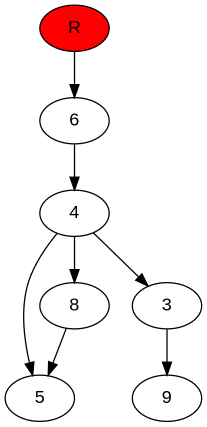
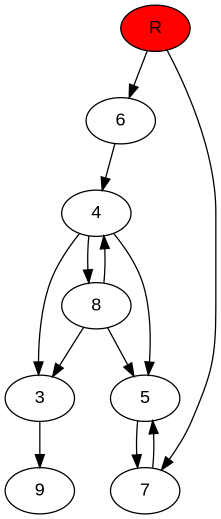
edge "8" -> "4": added
edge "8" -> "3": added
node "7": added
